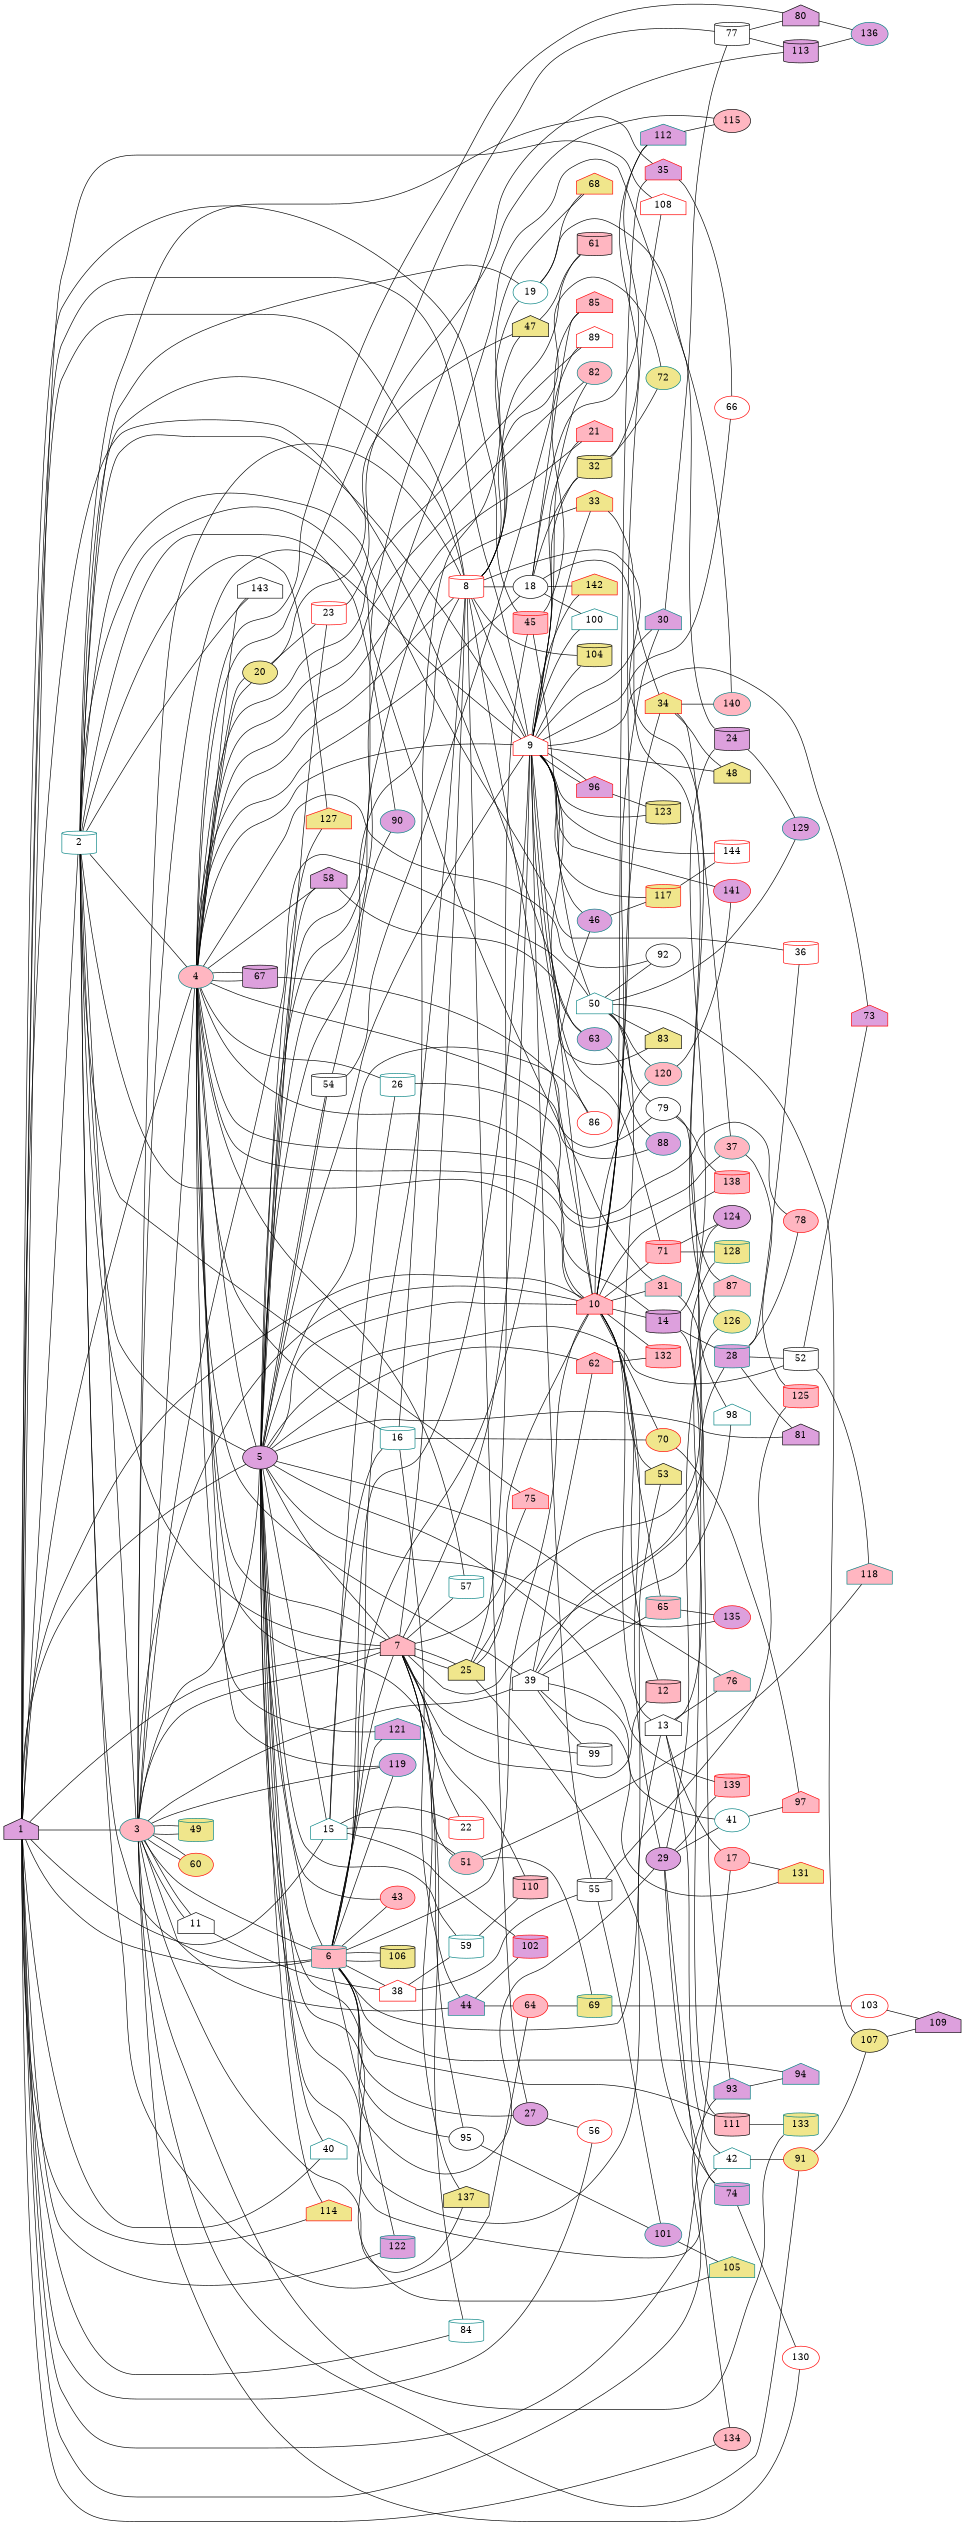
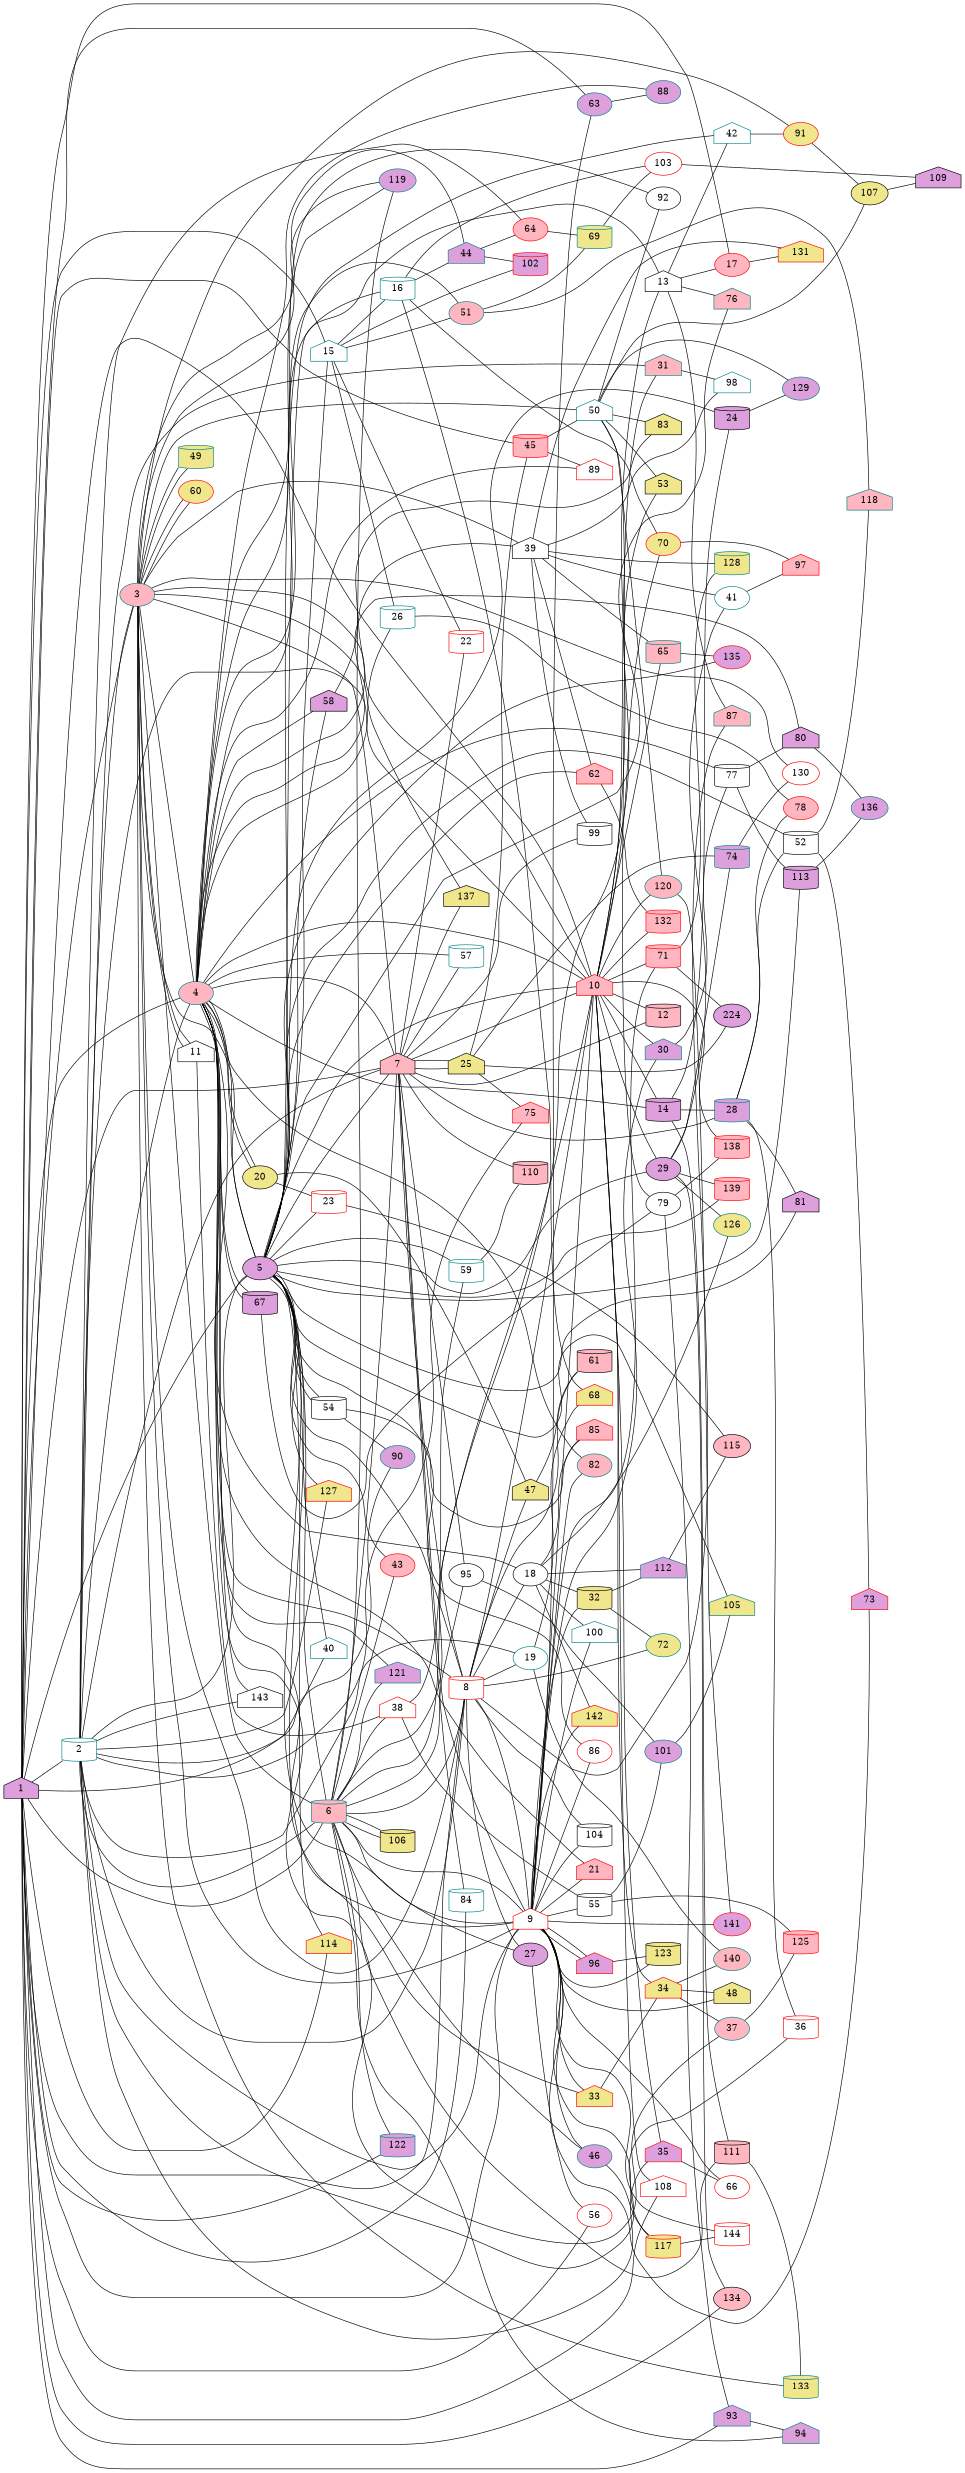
edge "103" -- "16": added
node "104": fillcolor khaki -> white
node "124": label "124" -> "224"
